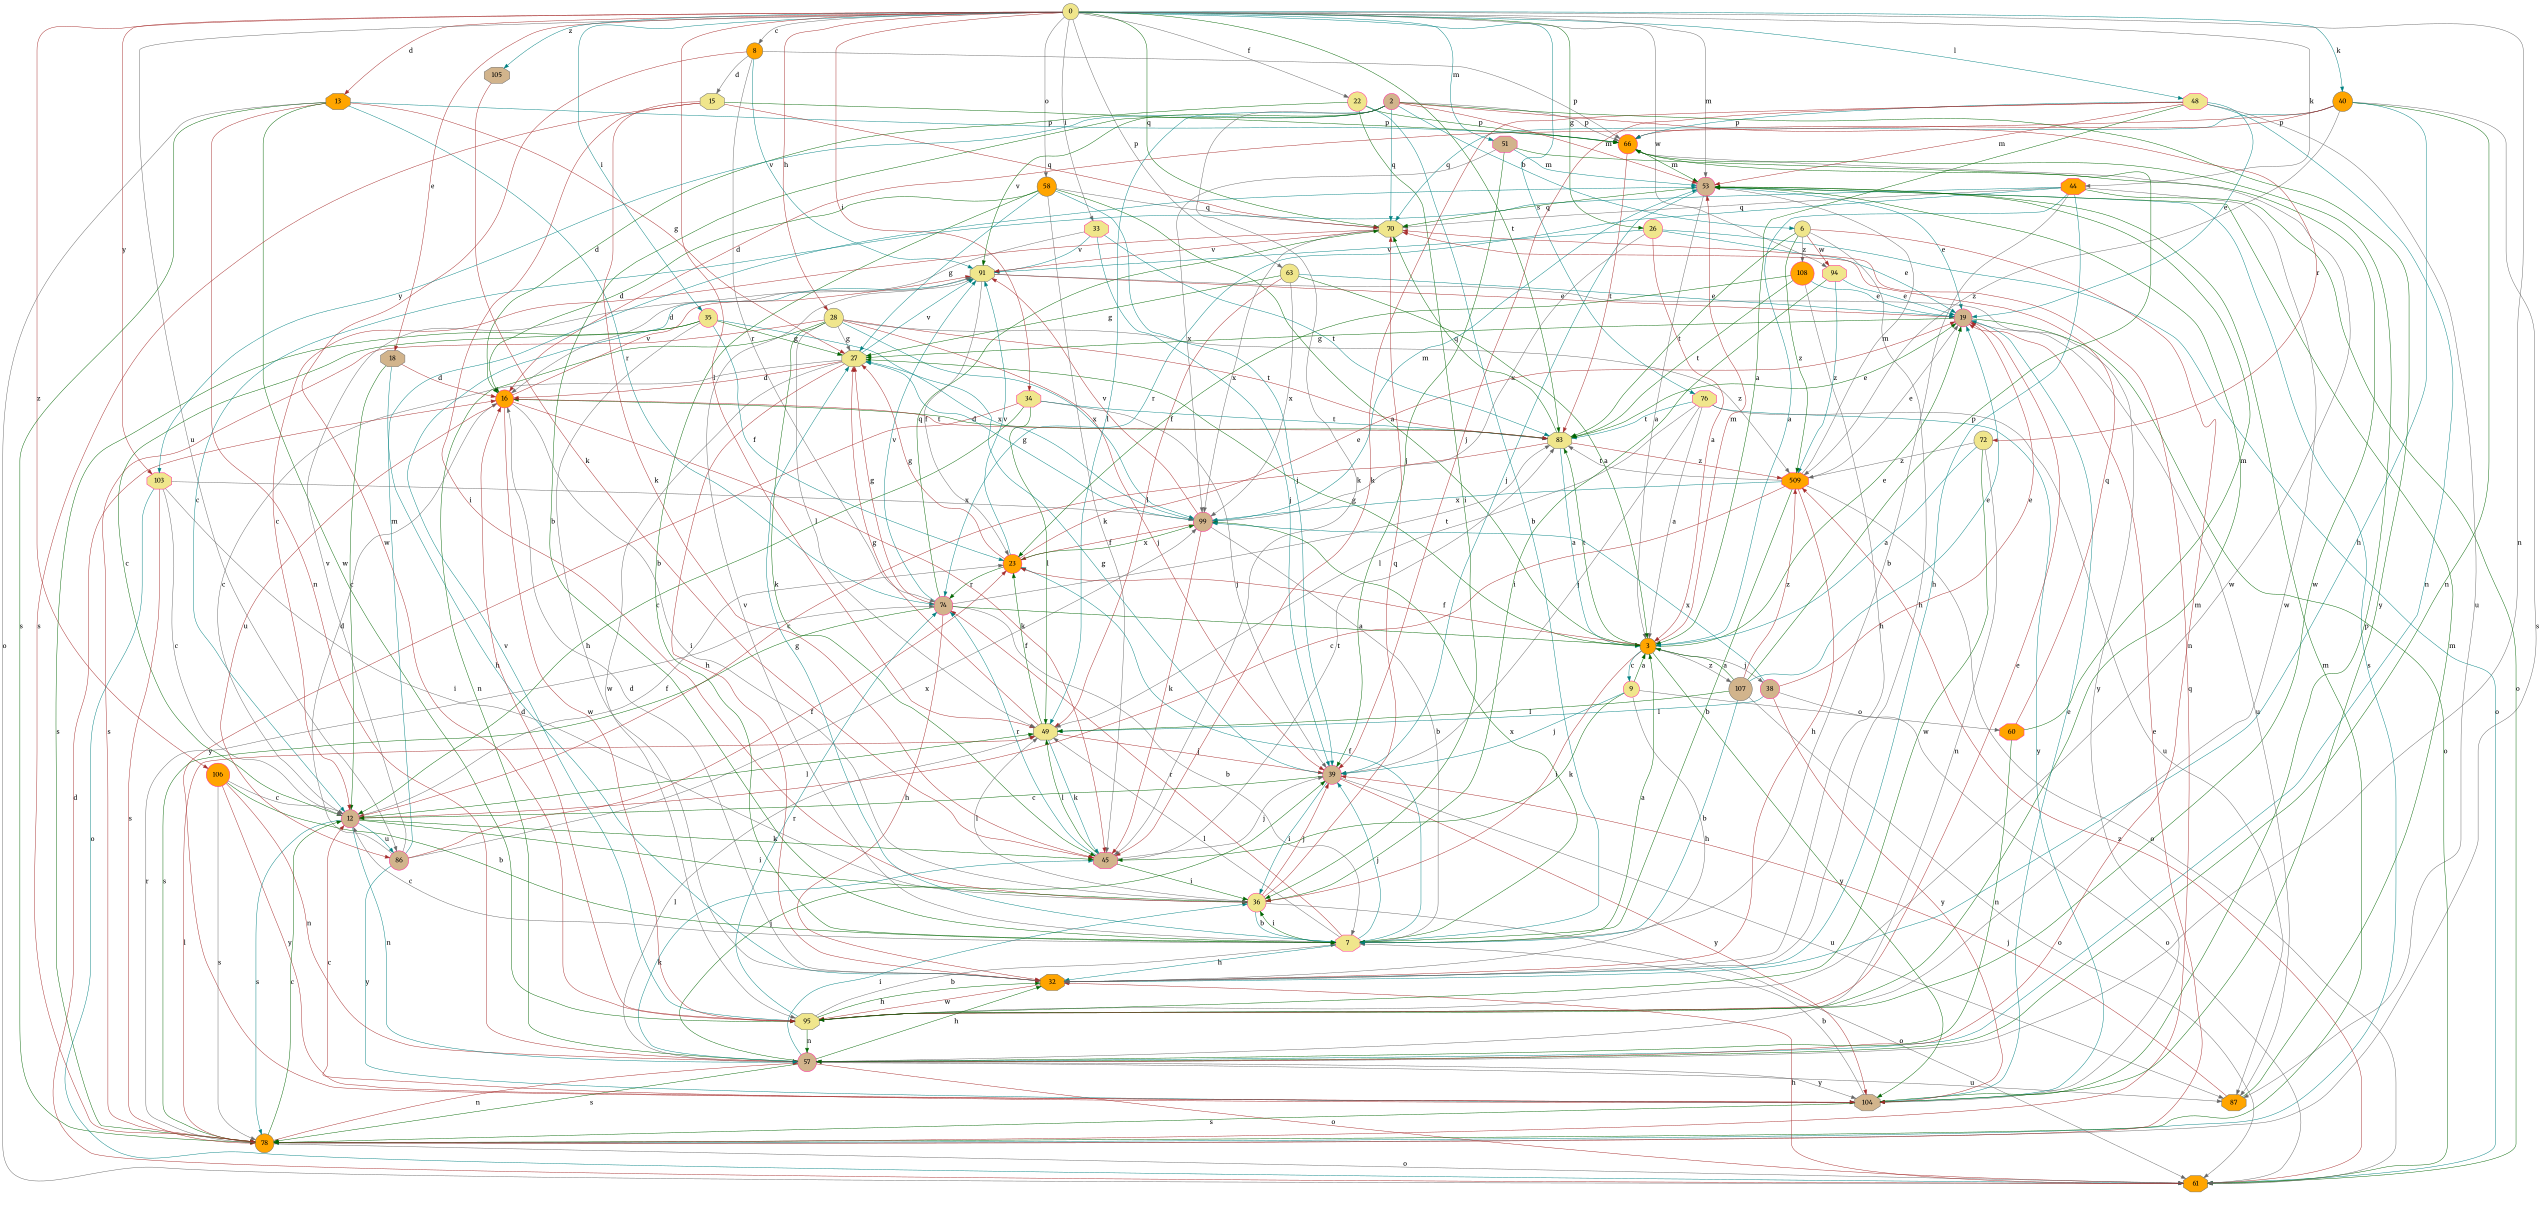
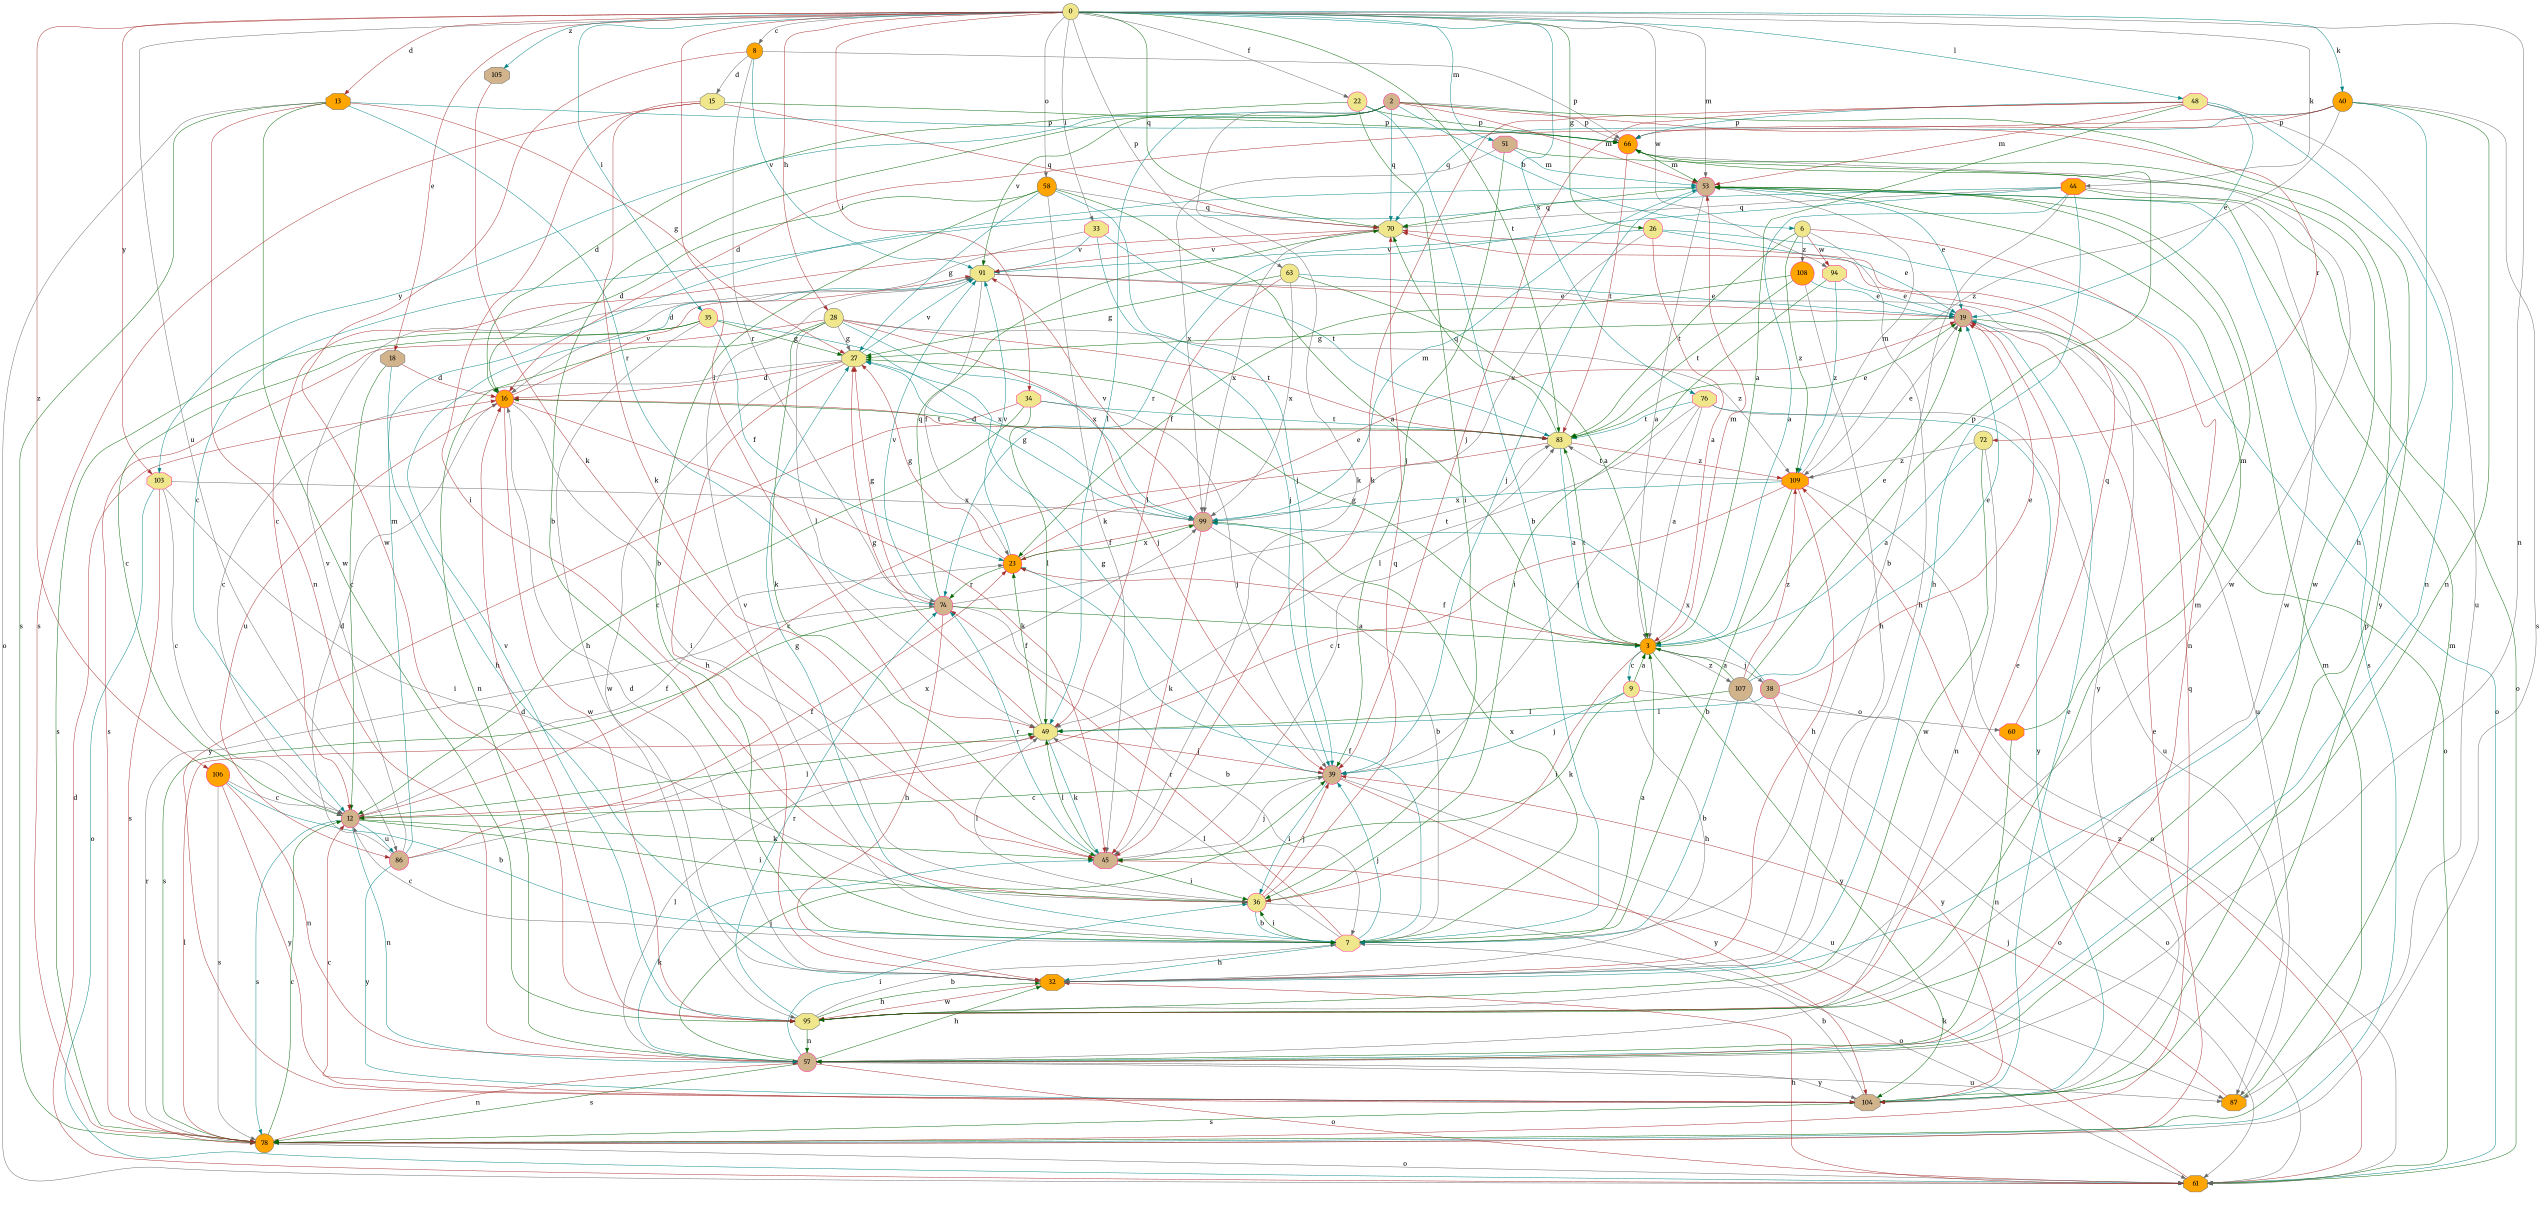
node "509": label "509" -> "109"
edge "106" -> "7": color darkgreen -> teal
edge "61" -> "45": added, label "k"
